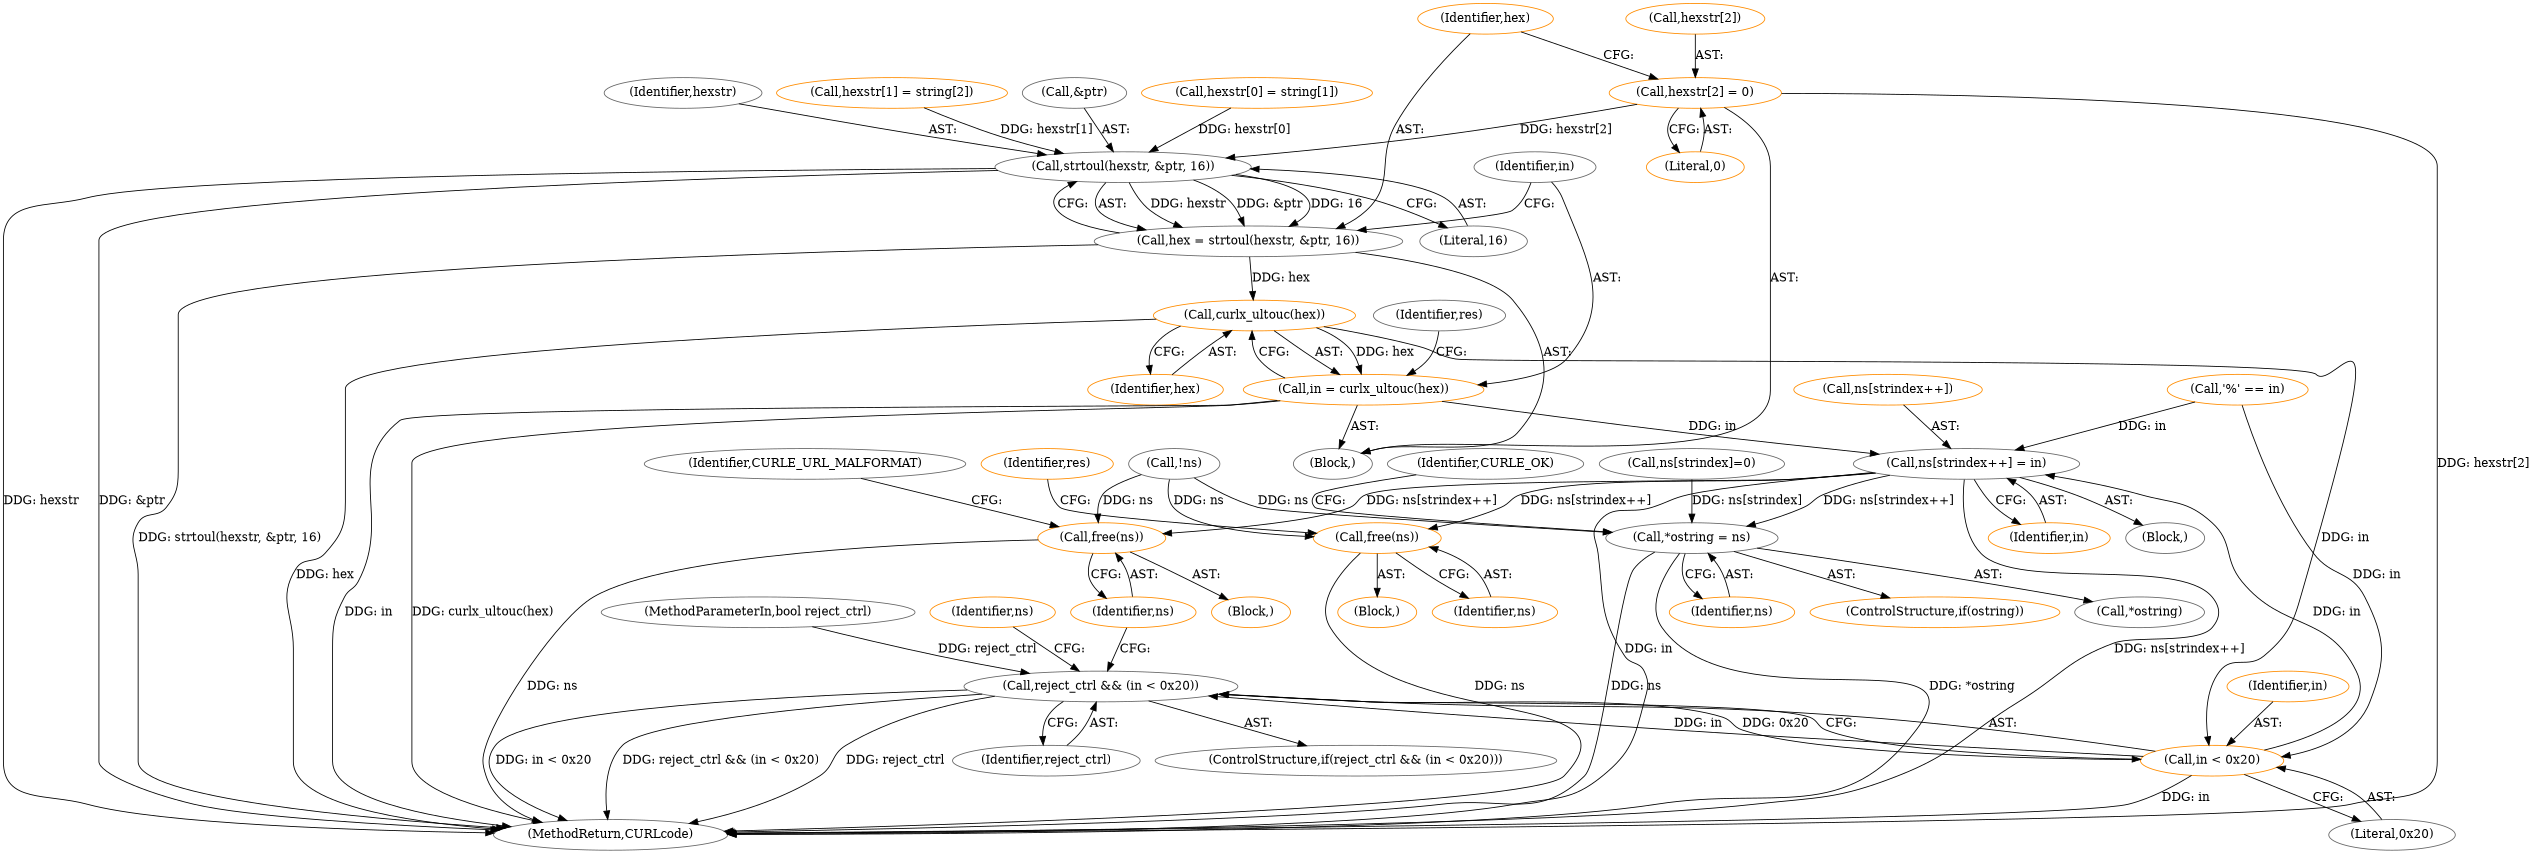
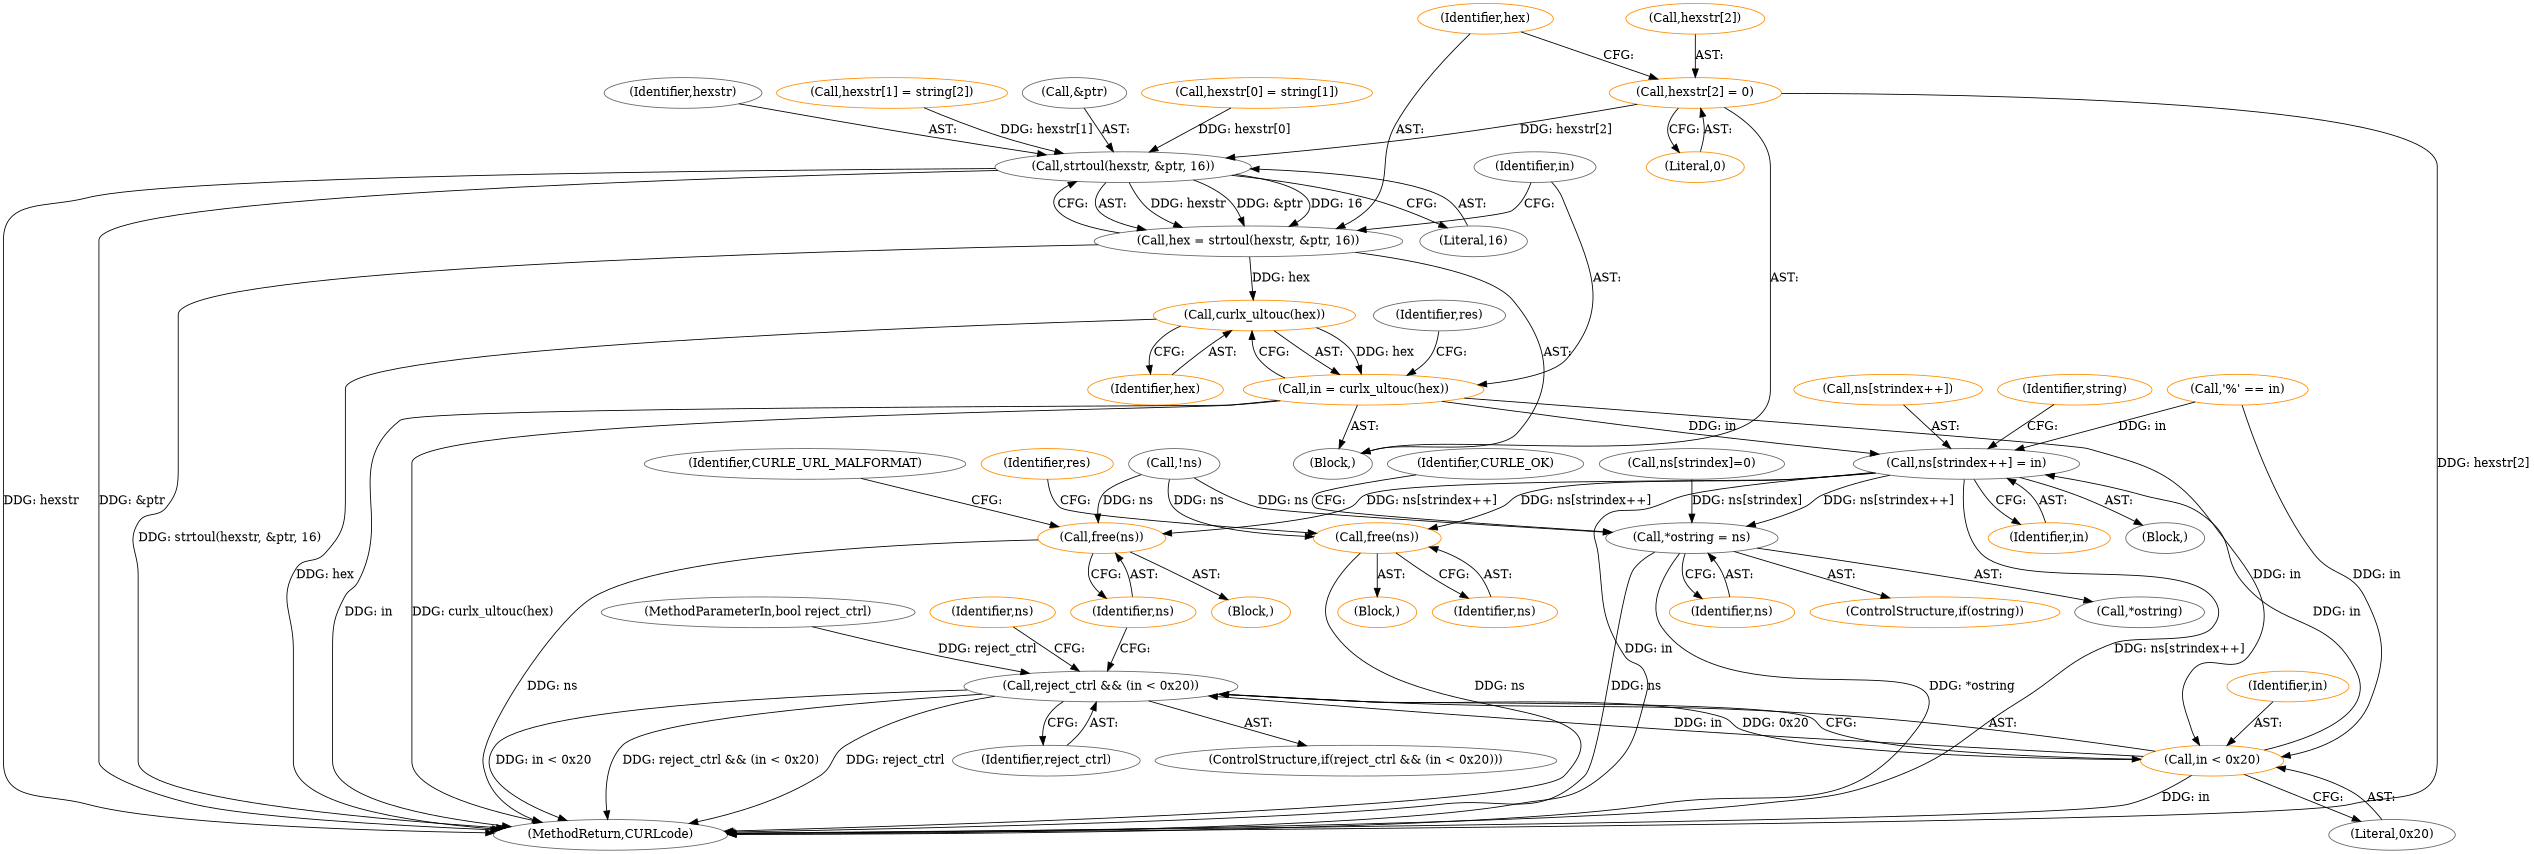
edge "(Call,curlx_ultouc(hex))" -> "(Call,in < 0x20)": now "(Call,in = curlx_ultouc(hex))" -> "(Call,in < 0x20)"
node "(Identifier,string)": added
